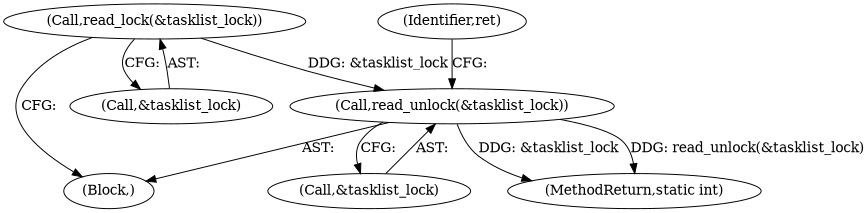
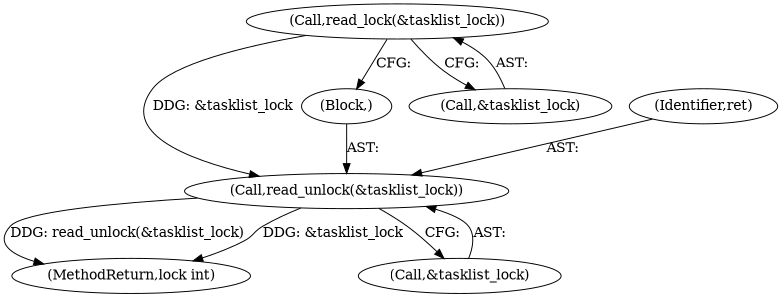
edge "(Identifier,ret)" -> "(Call,read_unlock(&tasklist_lock))": label "CFG: " -> "AST: "
edge "(Call,read_unlock(&tasklist_lock))" -> "(Block,)": reversed
node "(MethodReturn,static int)": label "(MethodReturn,static int)" -> "(MethodReturn,lock int)"
